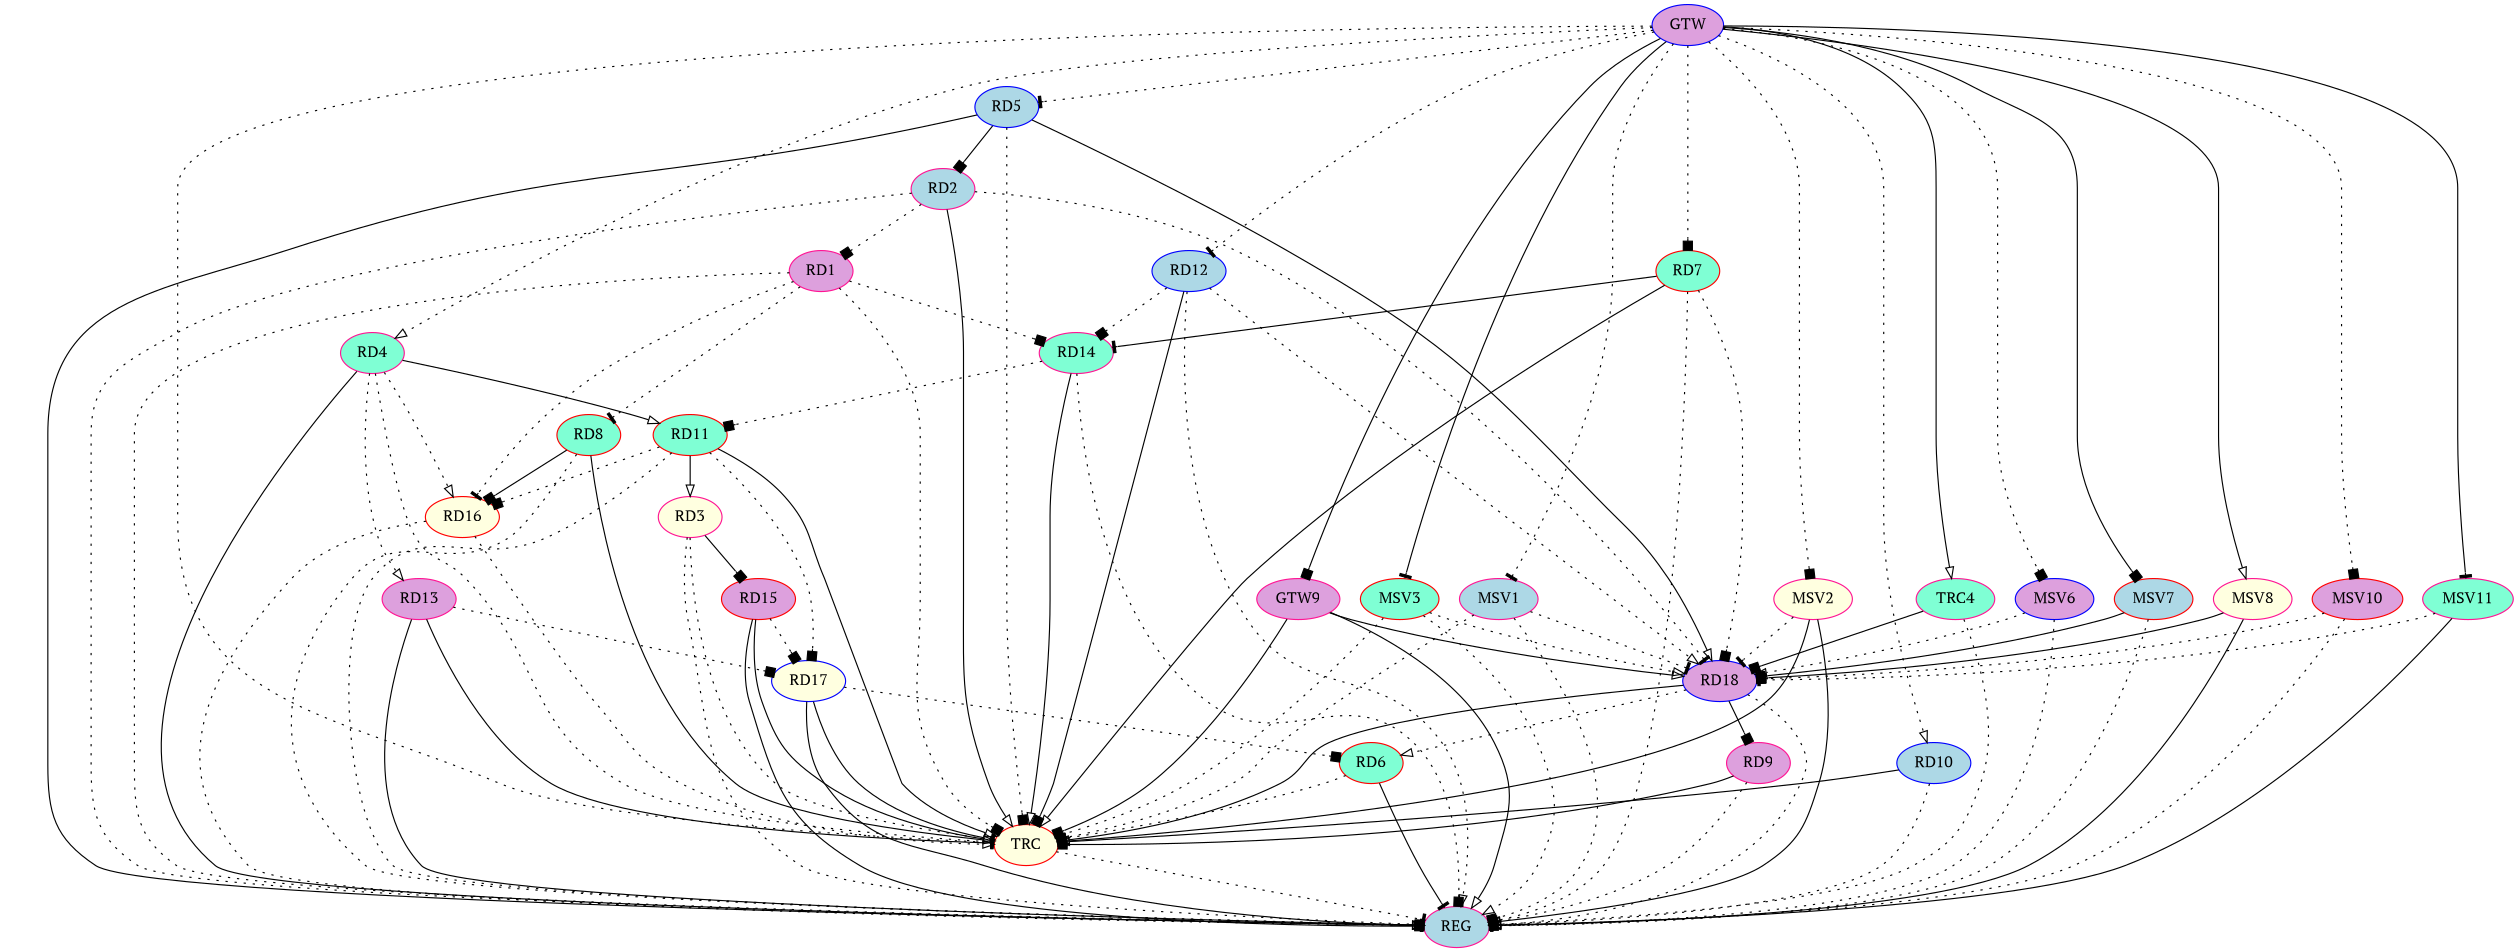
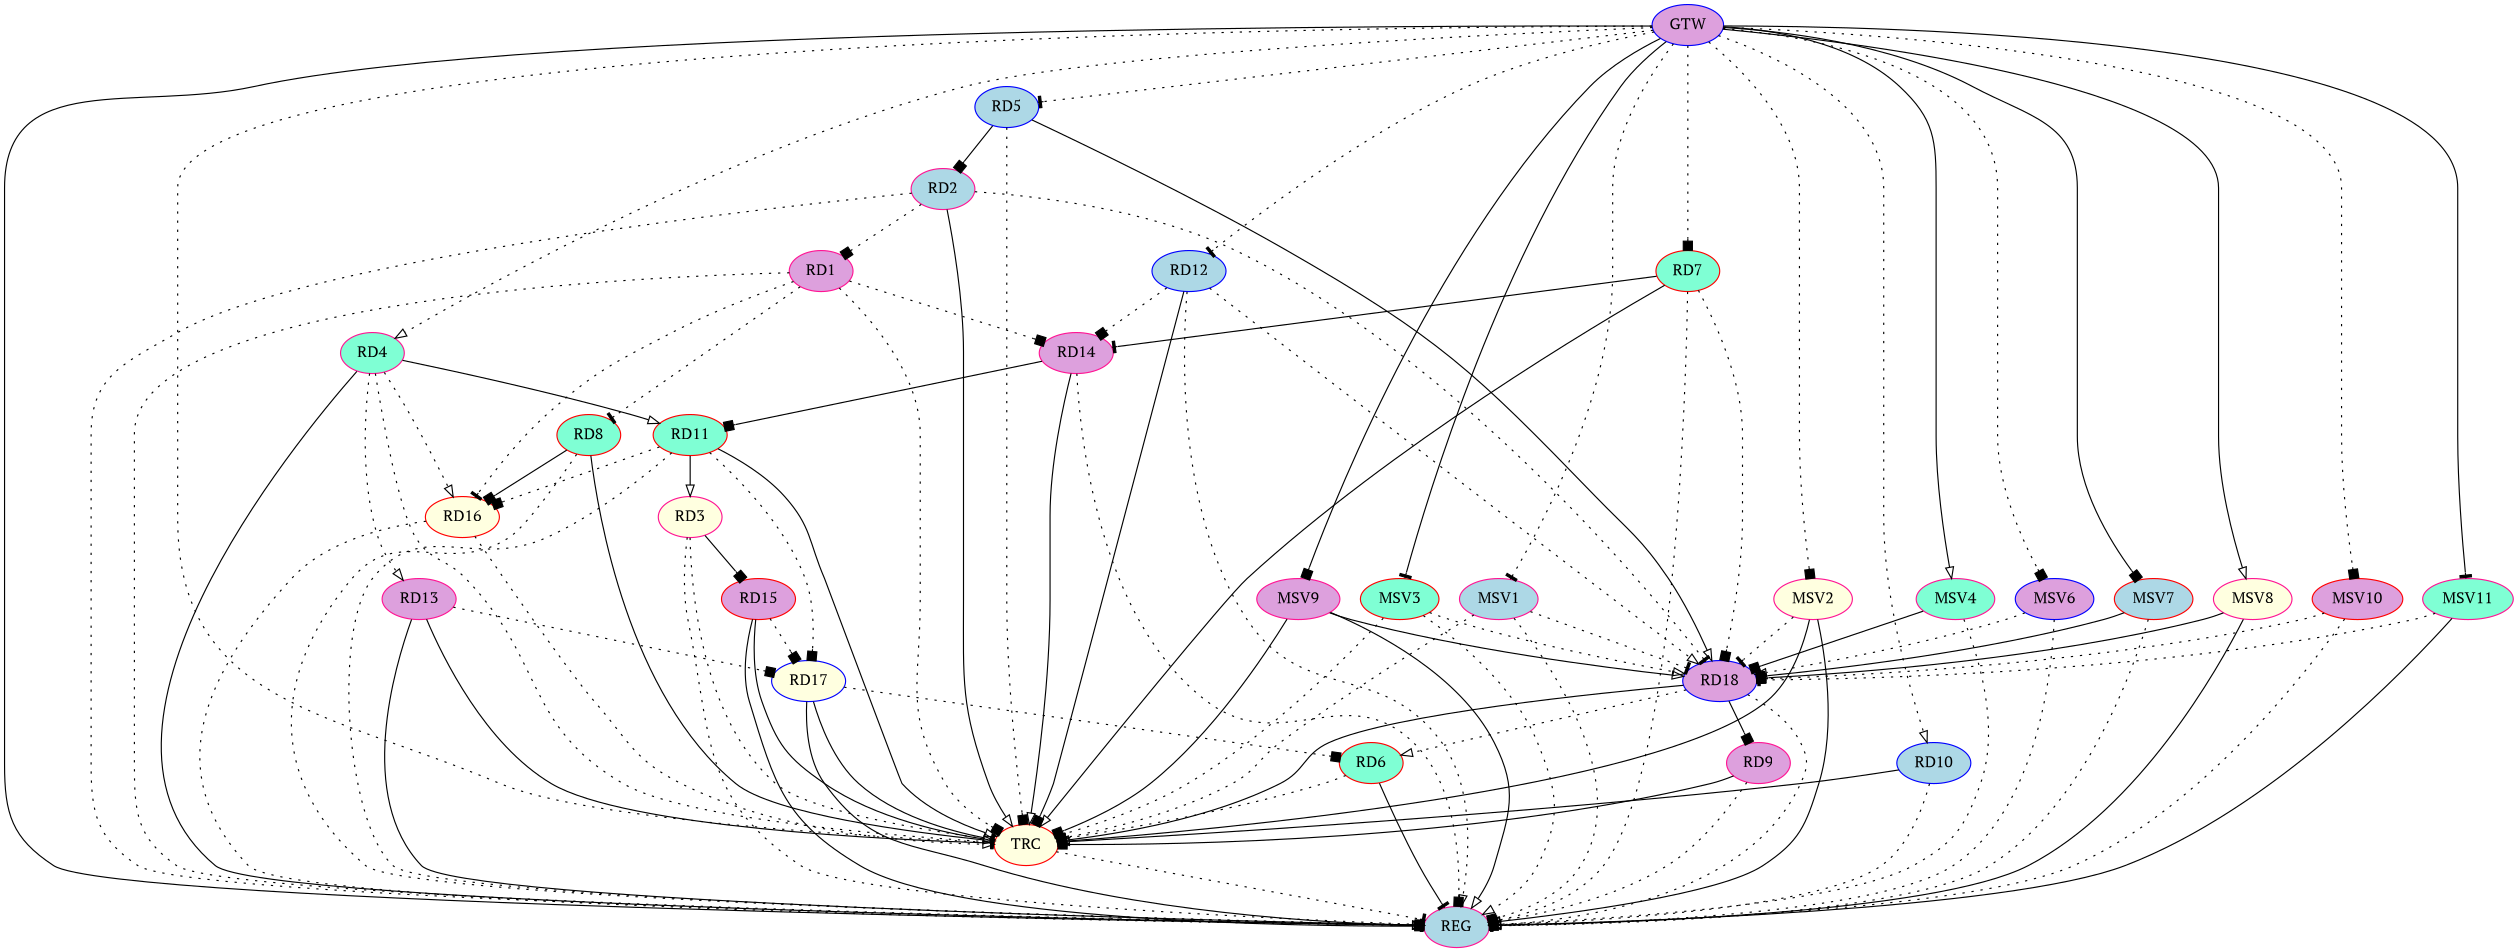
node "RD14": fillcolor aquamarine -> plum
edge "RD14" -> "RD11": style dotted -> solid
node "GTW9": label "GTW9" -> "MSV9"
node "TRC4": label "TRC4" -> "MSV4"
edge "RD5" -> "REG": now "GTW" -> "REG"
